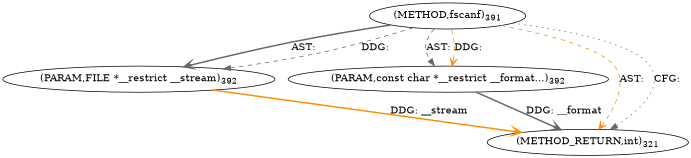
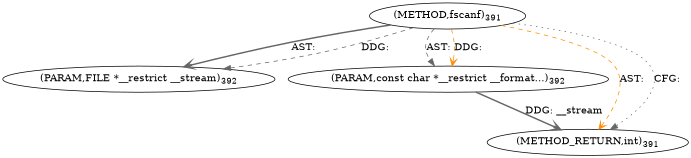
edge "(PARAM,FILE *__restrict __stream)" -> "(METHOD_RETURN,int)": removed, label "DDG: __stream"
edge "(PARAM,const char *__restrict __format...)" -> "(METHOD_RETURN,int)": label "DDG: __format" -> "DDG: __stream"
node "(METHOD_RETURN,int)": text "321" -> "391"
